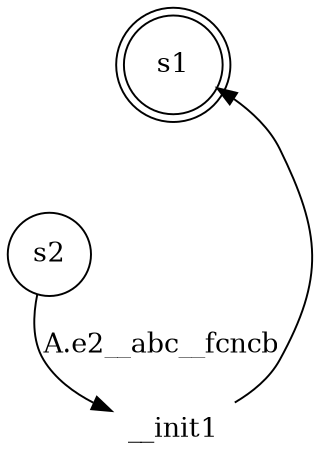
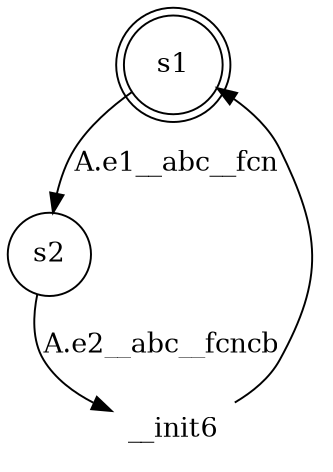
edge "s1" -> "s2": added, label "A.e1__abc__fcn"
node "__init1": label "__init1" -> "__init6"
